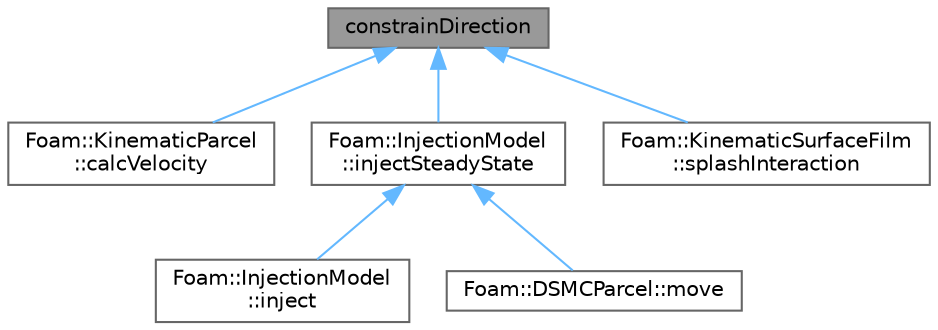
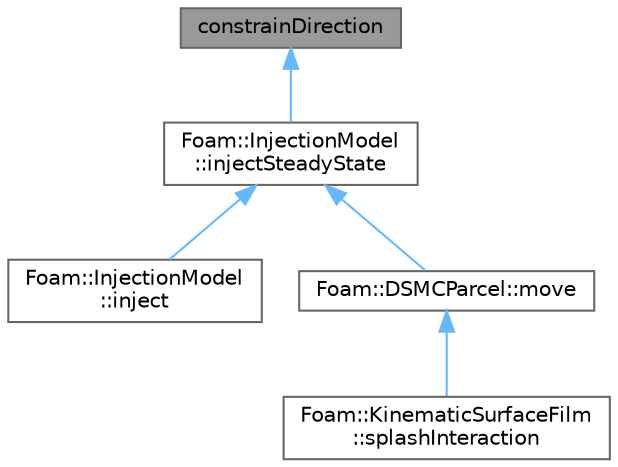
edge "Foam::KinematicSurfaceFilm ::splashInteraction" -> "constrainDirection": now "Foam::KinematicSurfaceFilm ::splashInteraction" -> "Foam::DSMCParcel::move"
node "Foam::KinematicParcel ::calcVelocity": removed
